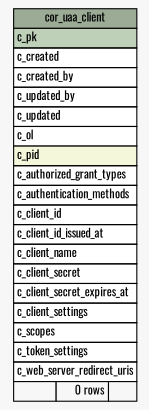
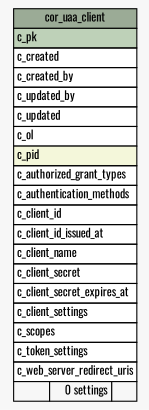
node "cor_uaa_client": text "0 rows" -> "0 settings"
